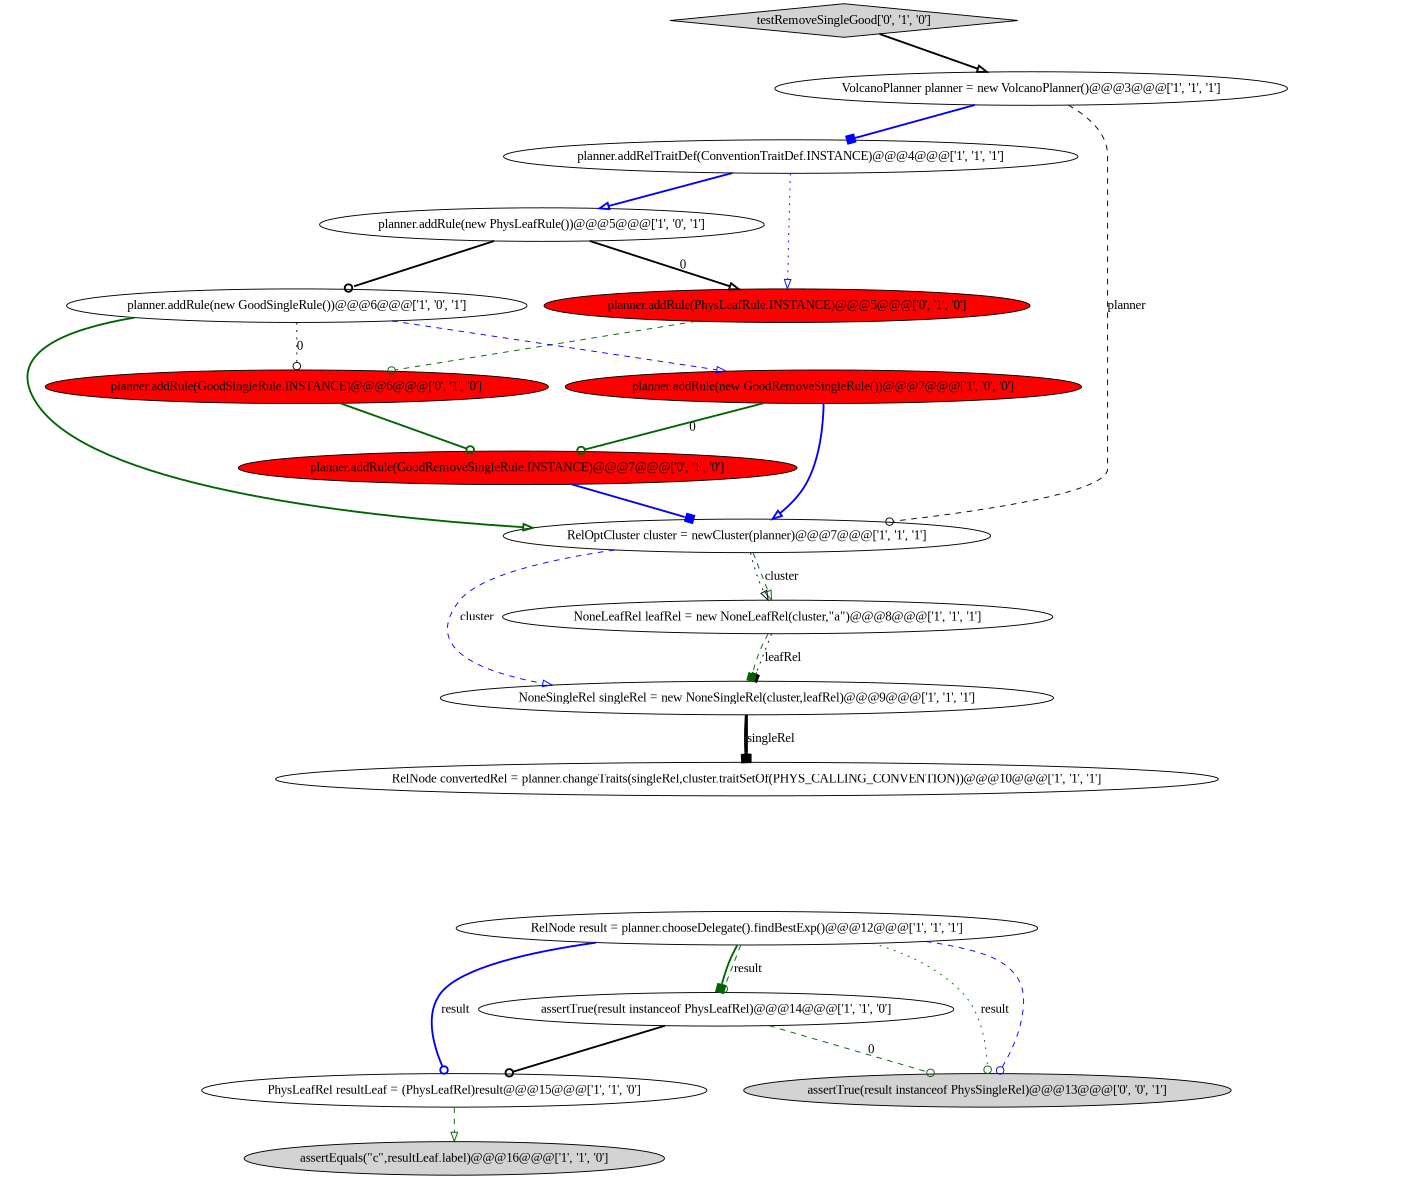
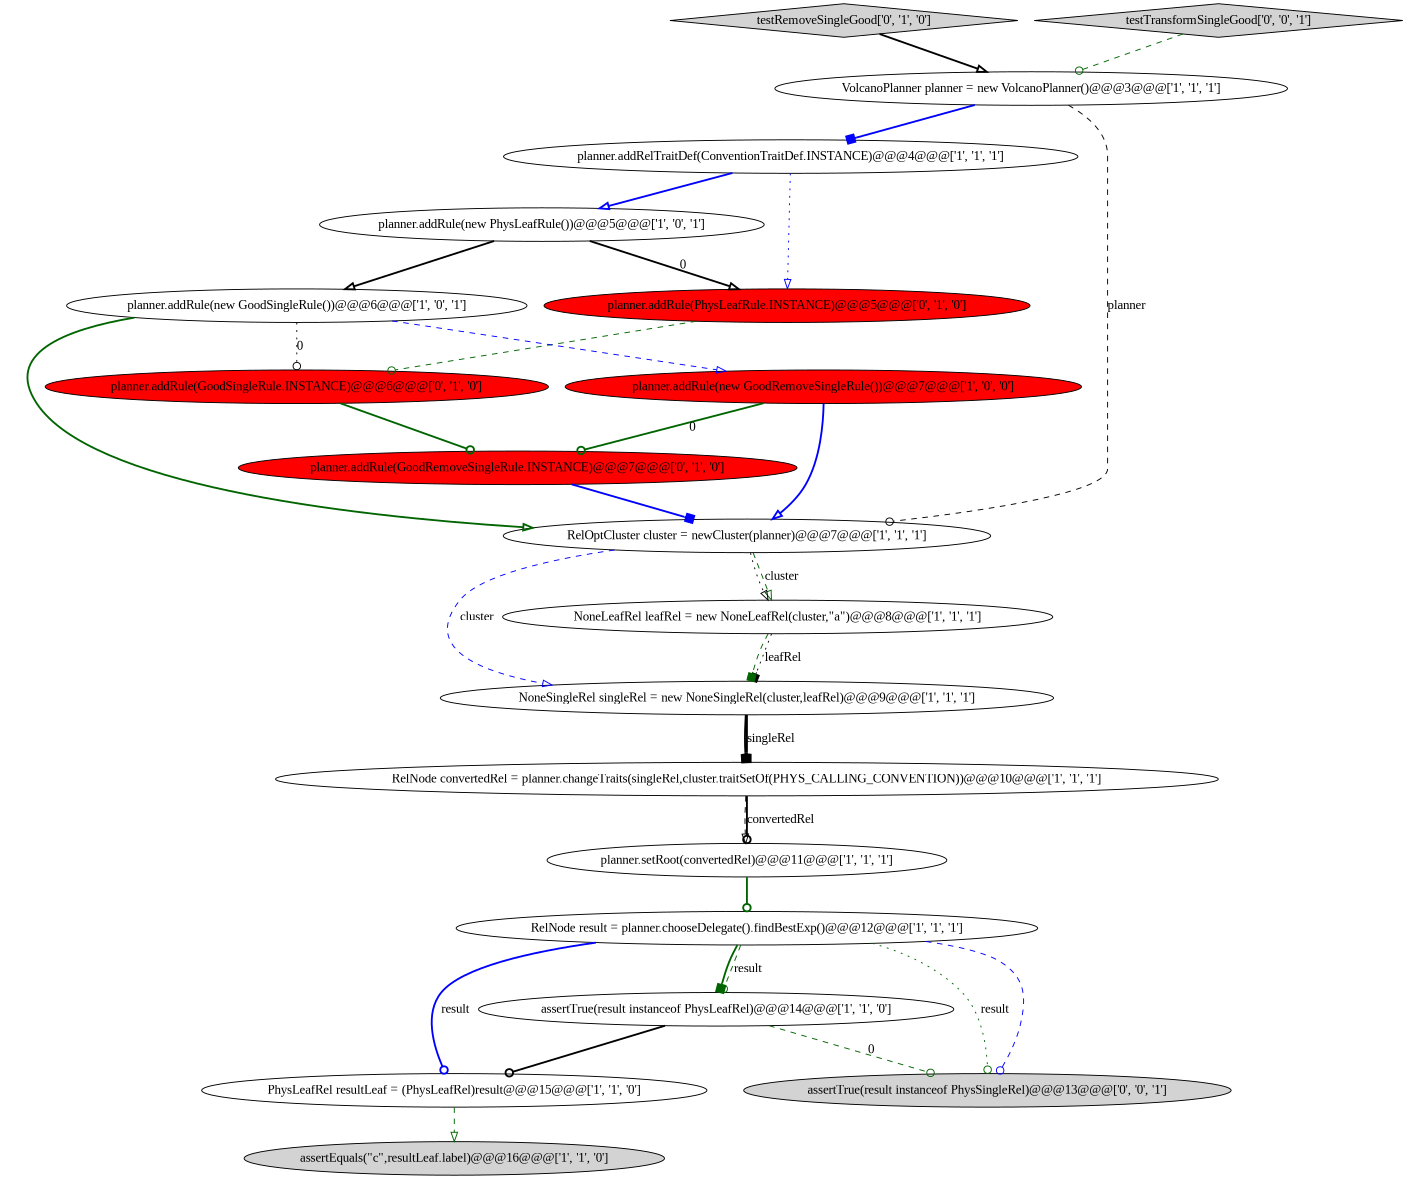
node "testTransformSingleGood['0', '0', '1']": added
edge "planner.addRule(new PhysLeafRule())@@@5@@@['1', '0', '1']" -> "planner.addRule(new GoodSingleRule())@@@6@@@['1', '0', '1']": arrowhead odot -> onormal
node "planner.setRoot(convertedRel)@@@11@@@['1', '1', '1']": added
